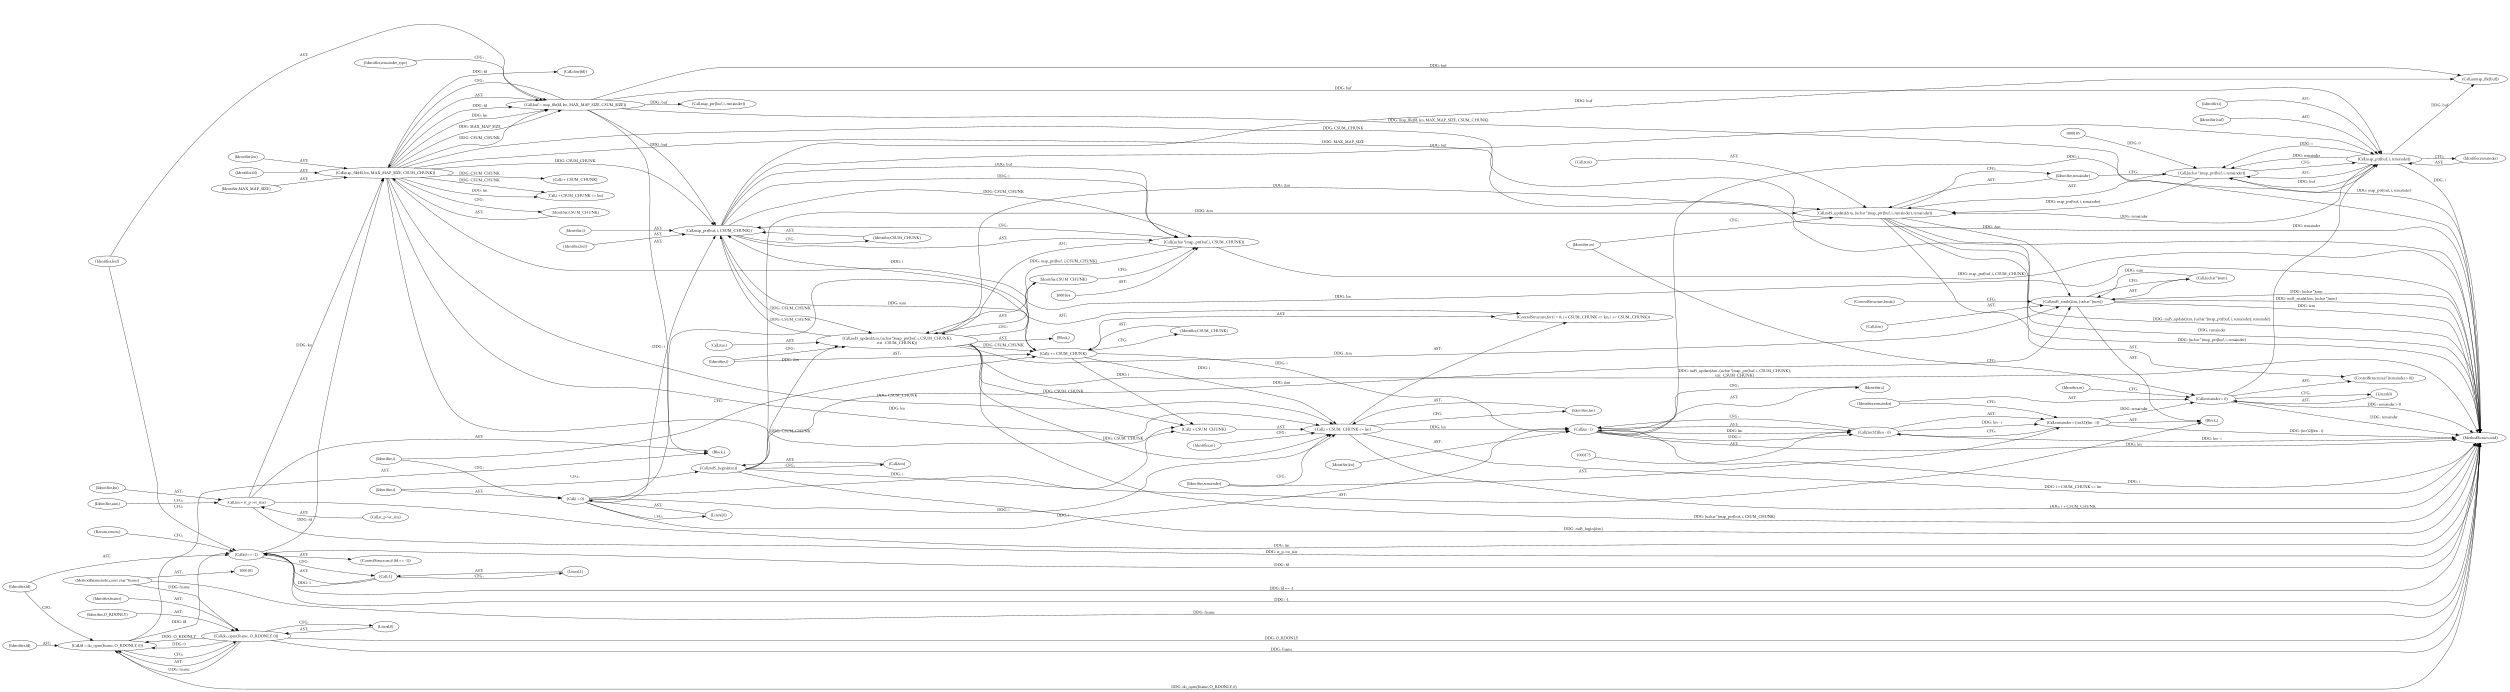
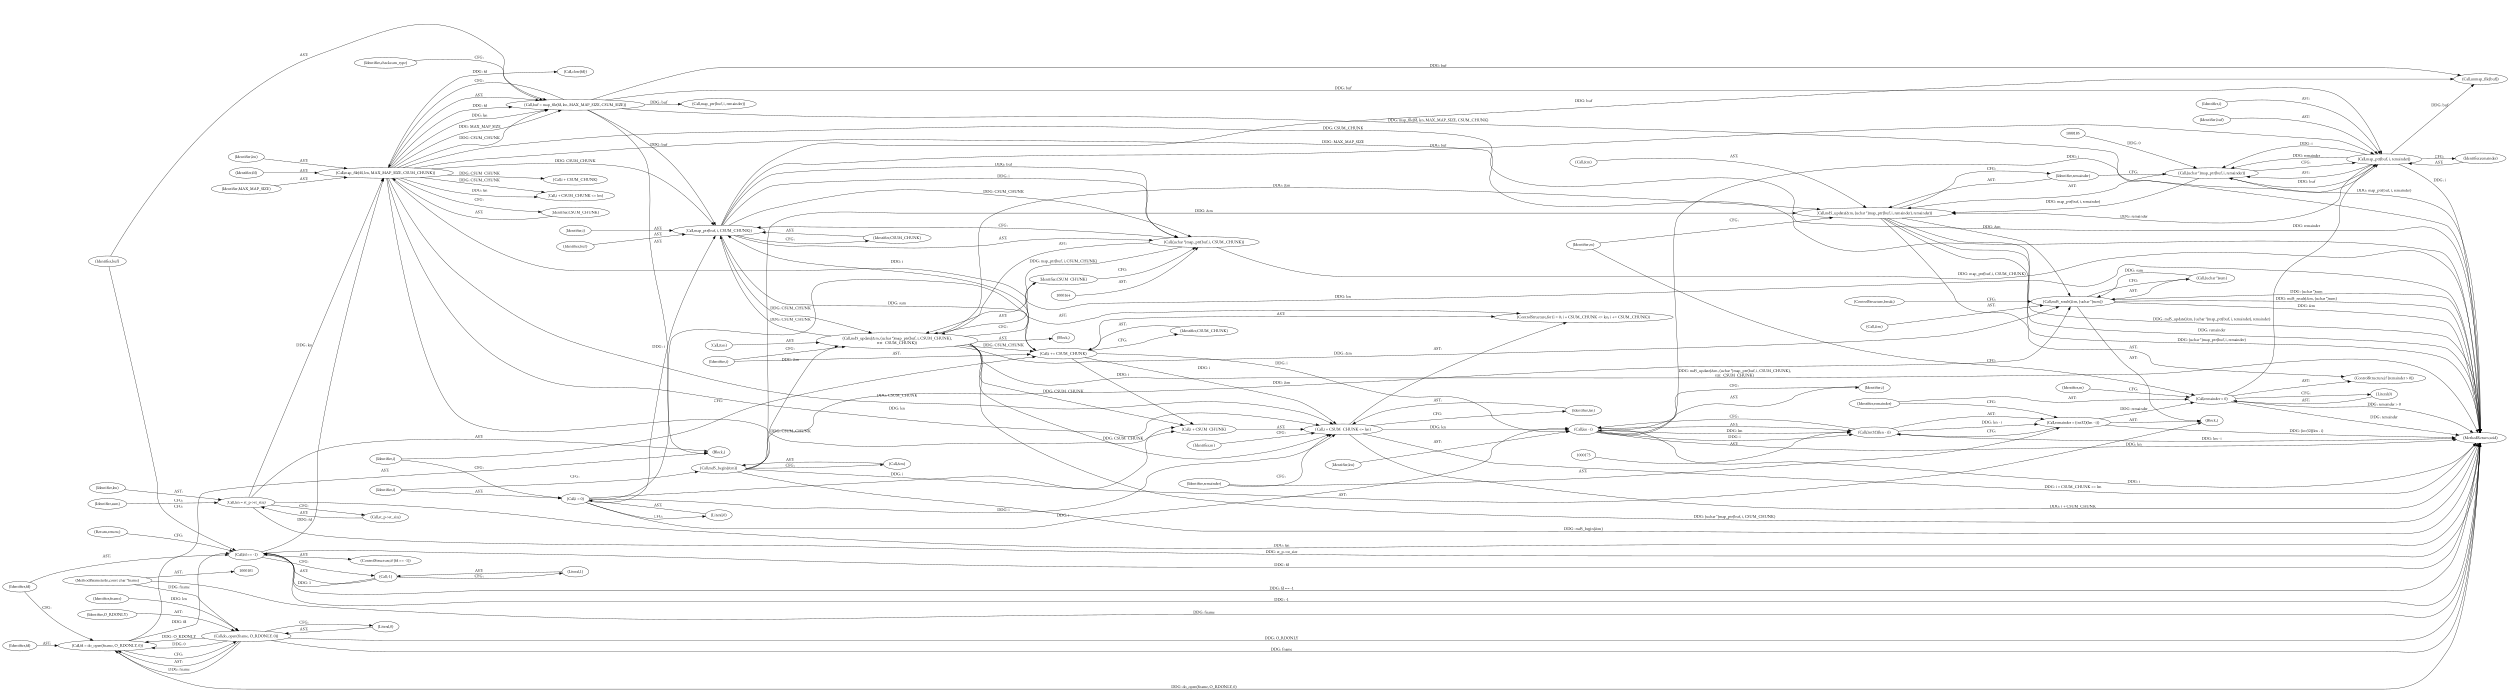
node "(Identifier,remainder_type)": label "(Identifier,remainder_type)" -> "(Identifier,checksum_type)"
edge "(Call,len = st_p->st_size)" -> "(Call,st_p->st_size)": added, label "CFG:"
edge "(Identifier,fname)" -> "(Call,do_open(fname, O_RDONLY, 0))": label "AST: " -> "DDG: len"
